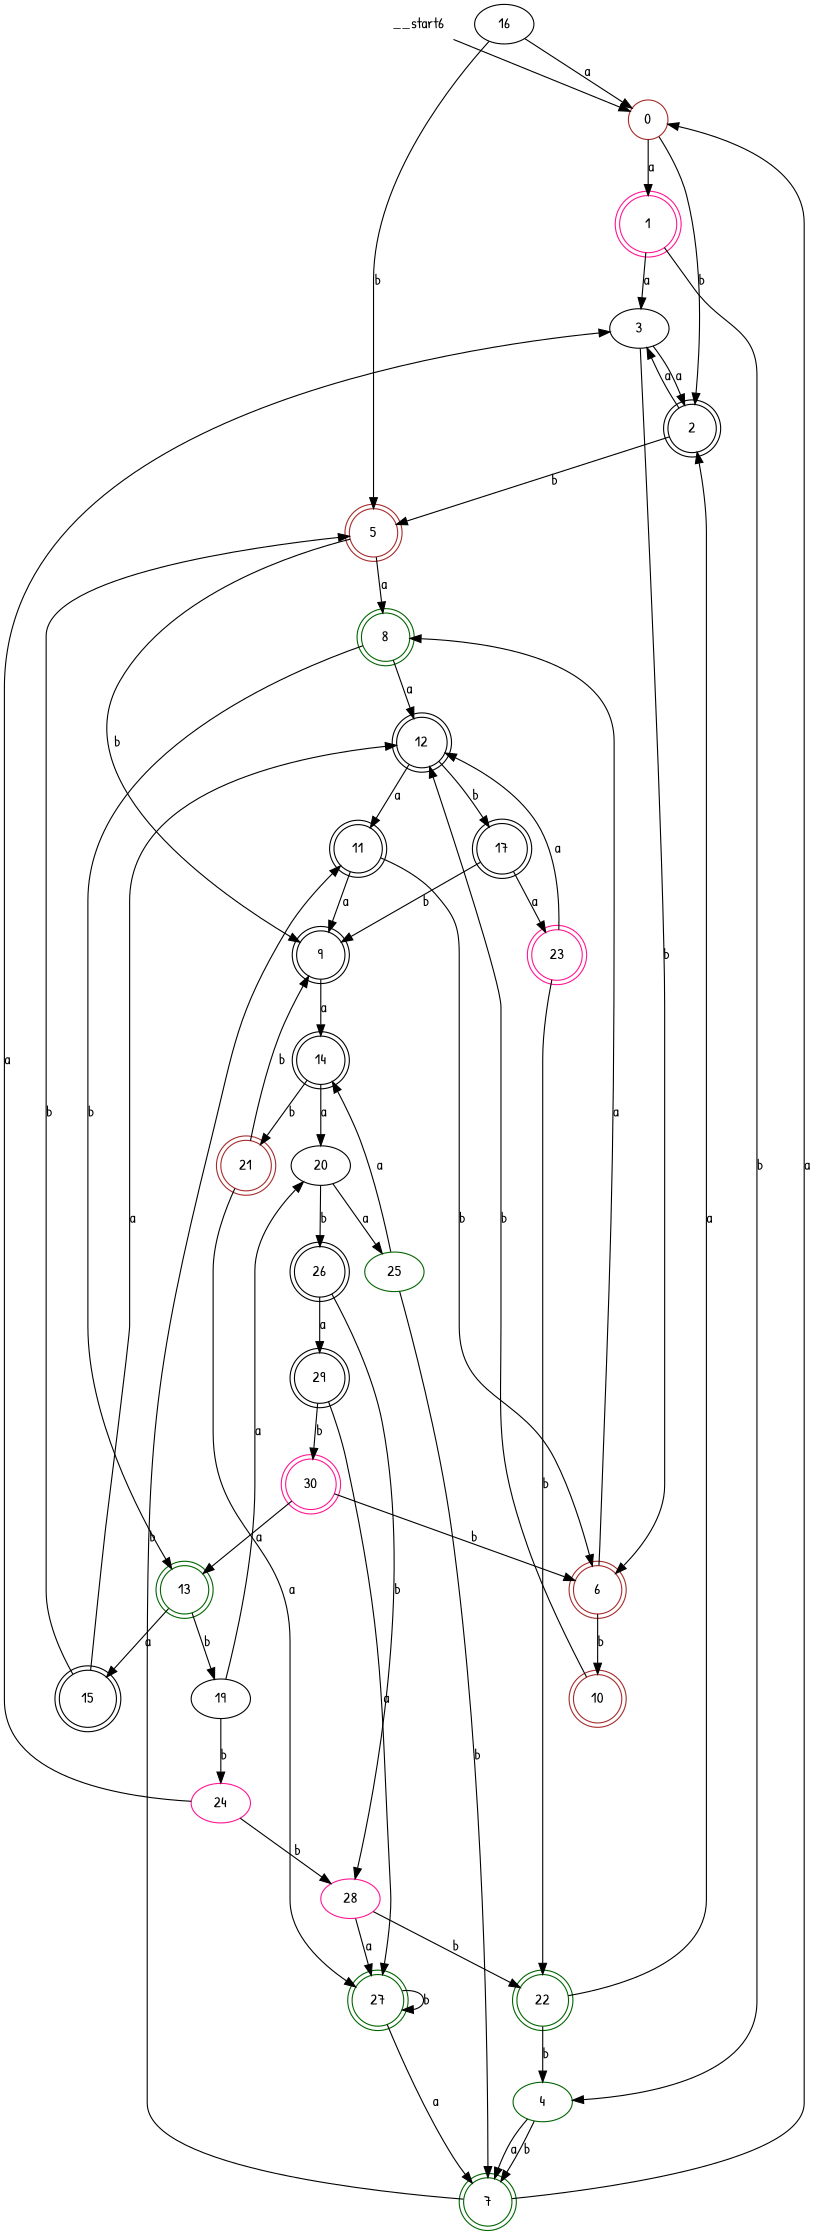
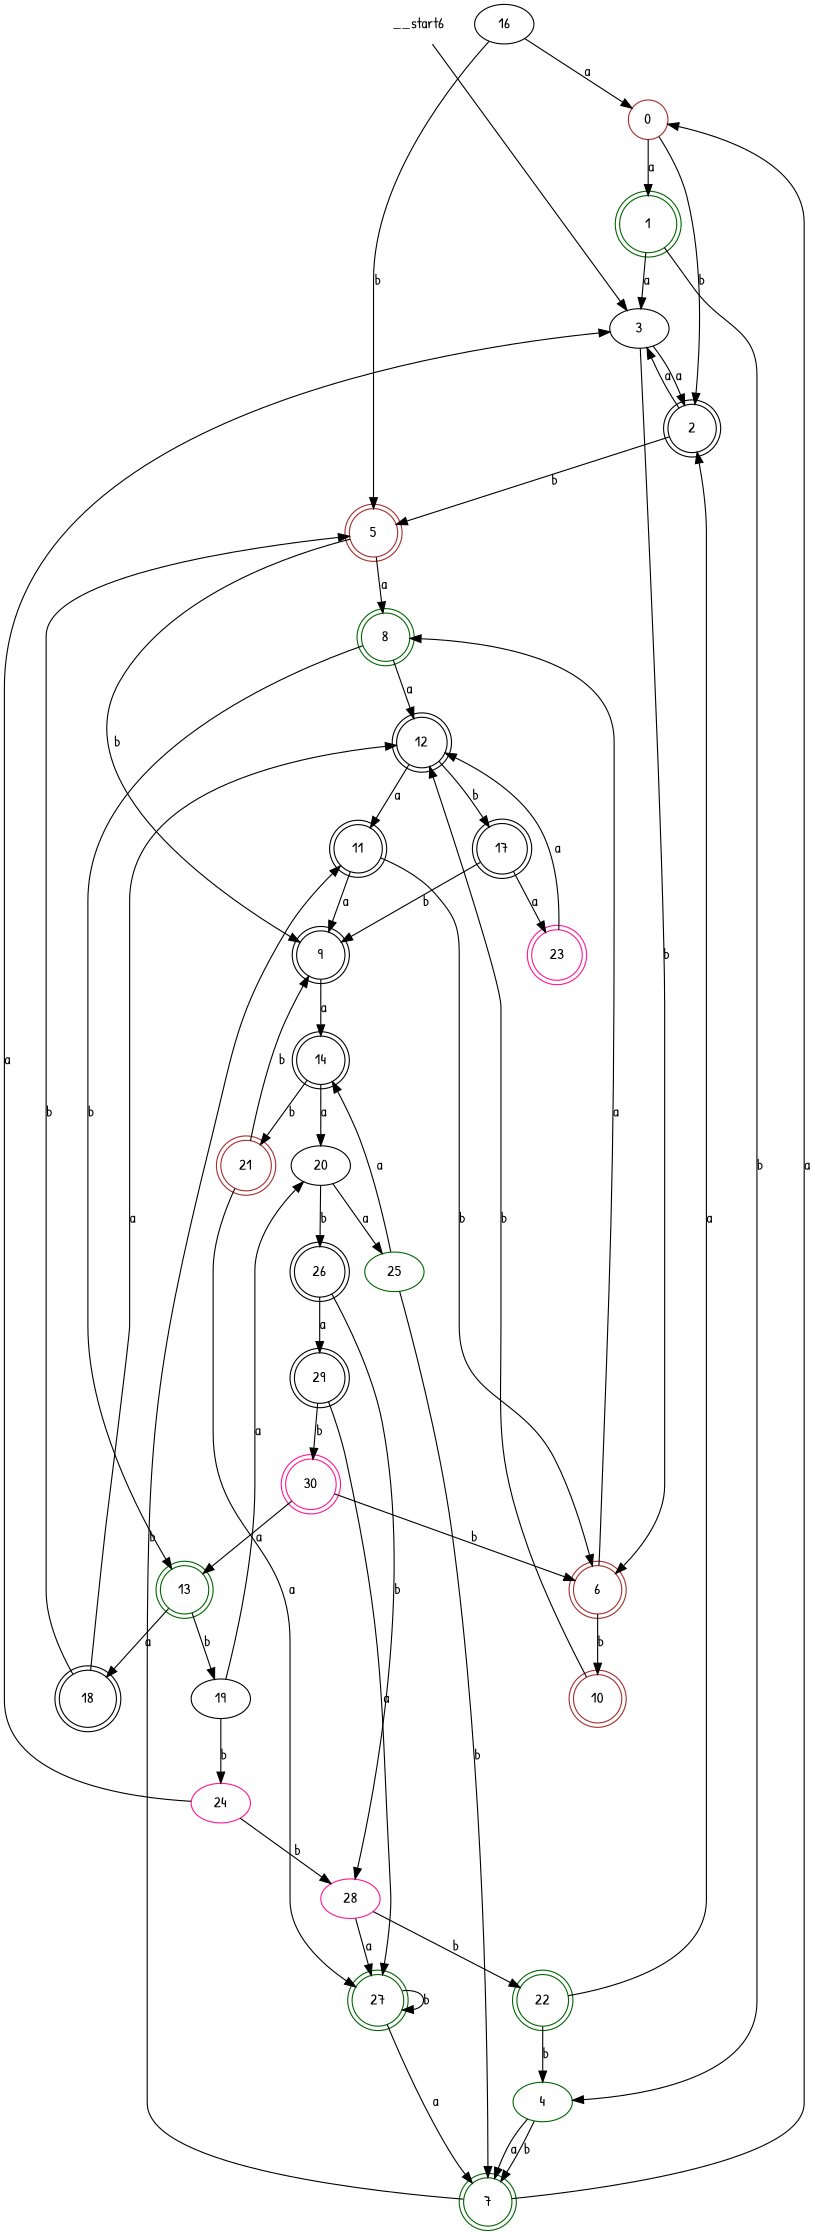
edge "__start6" -> "0": now "__start6" -> "3"
node "1": color deeppink -> darkgreen
edge "23" -> "22": removed, label "b"
node "15": label "15" -> "18"
